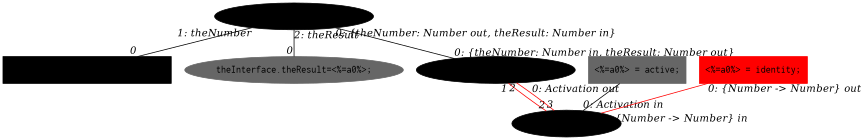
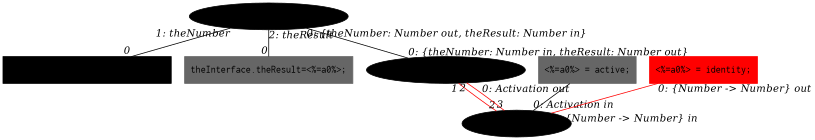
node "theInterface.theResult=<%=a0%>;": shape ellipse -> box
